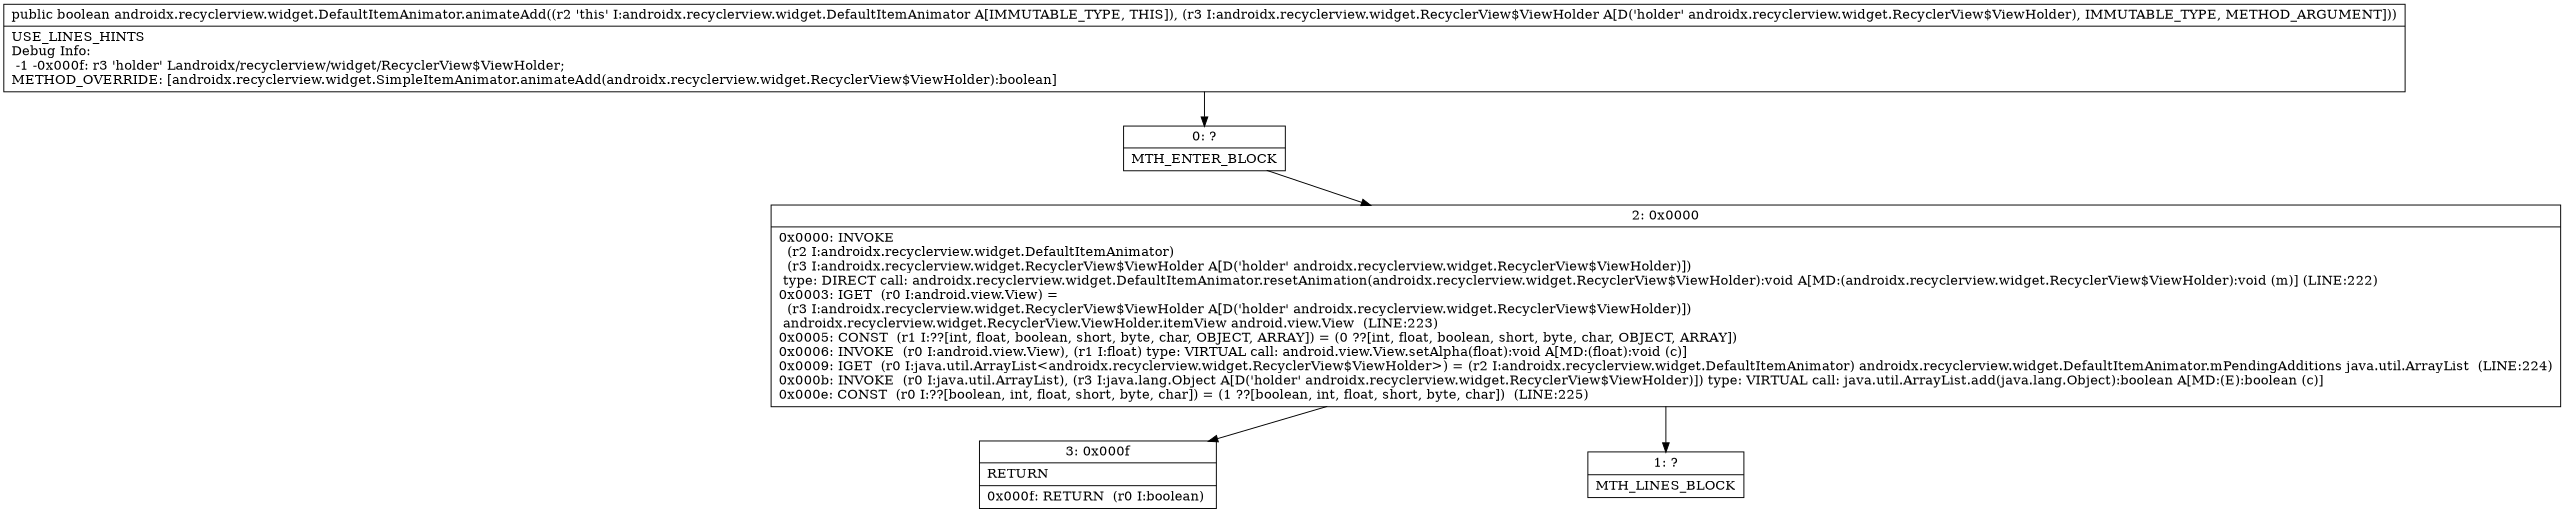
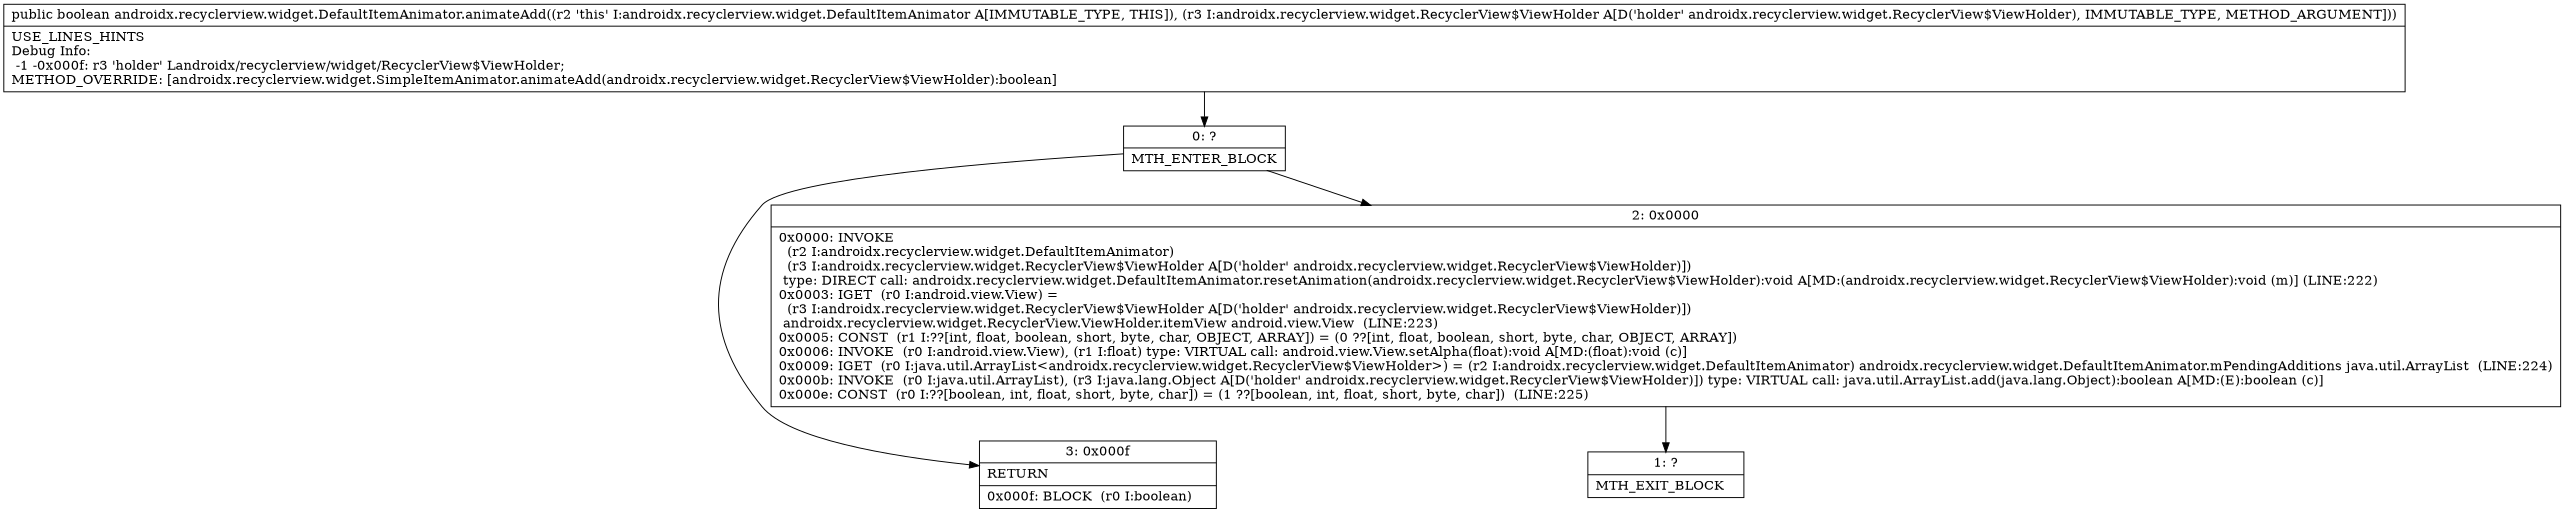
edge "2: 0x0000" -> "3: 0x000f": now "0: ?" -> "3: 0x000f"
node "1: ?": text "MTH_LINES_BLOCK" -> "MTH_EXIT_BLOCK"
node "3: 0x000f": text "0x000f: RETURN  (r0 I:boolean)" -> "0x000f: BLOCK  (r0 I:boolean)"
